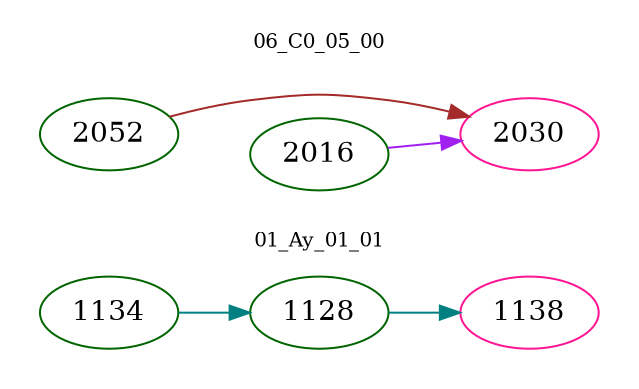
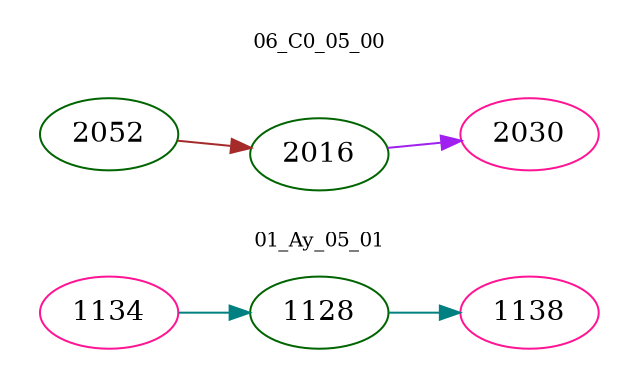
edge "2052" -> "2030": now "2052" -> "2016"
cluster "01_Ay_01_01": label "01_Ay_01_01" -> "01_Ay_05_01"
node "1134": color darkgreen -> deeppink
